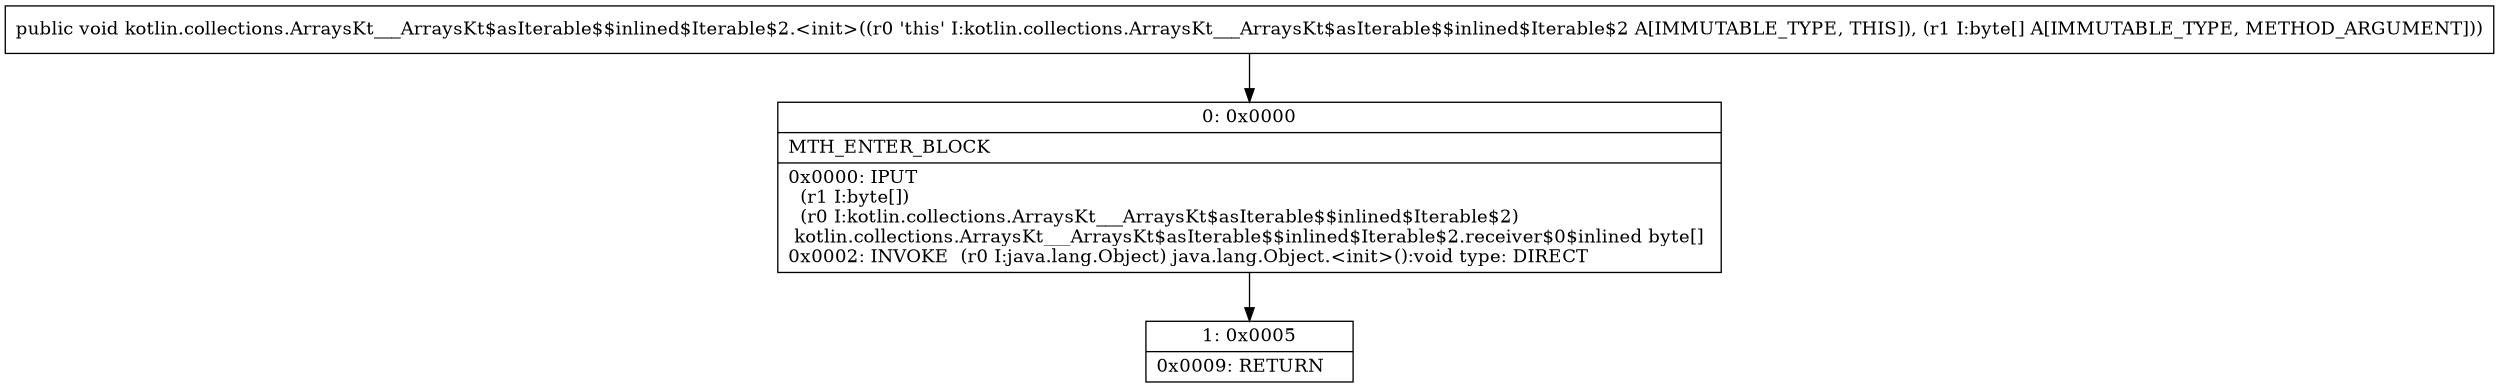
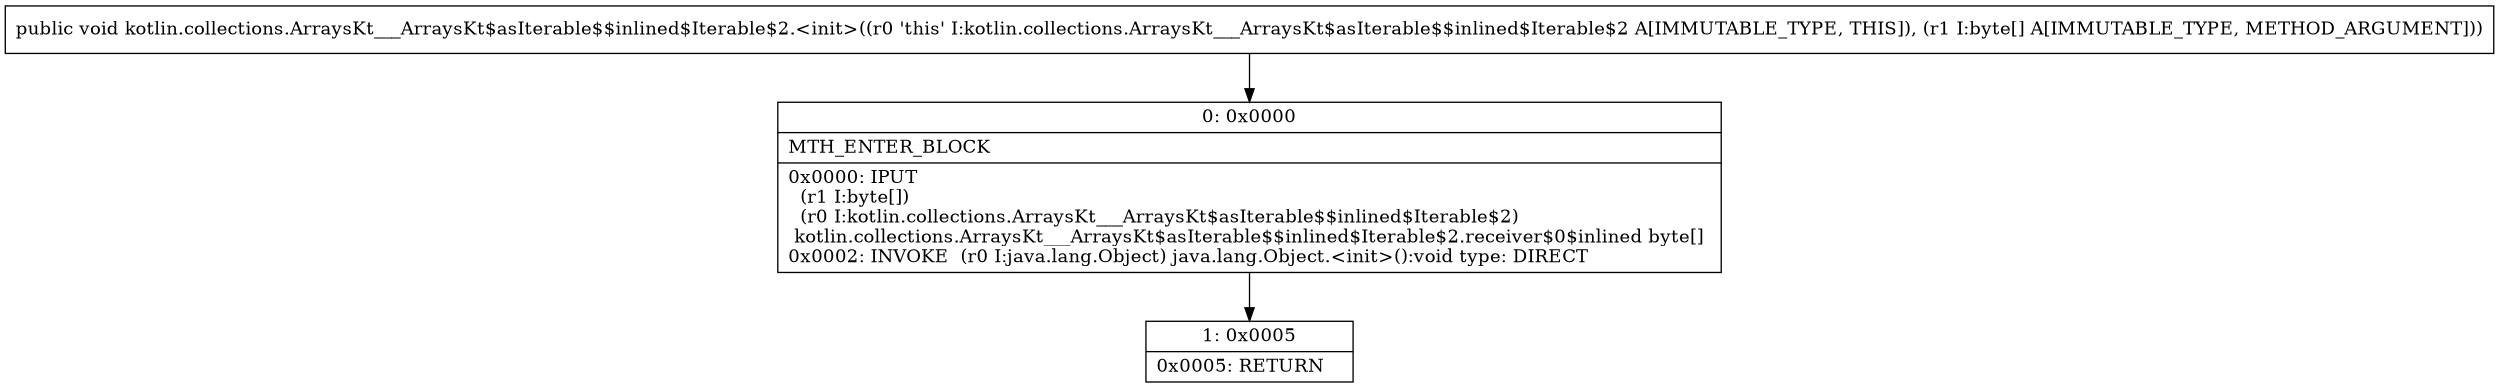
node "1: 0x0005": text "0x0009: RETURN" -> "0x0005: RETURN"
